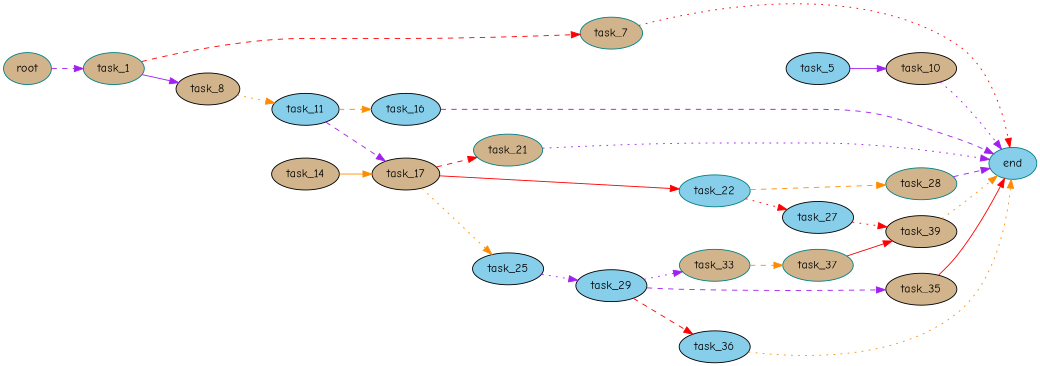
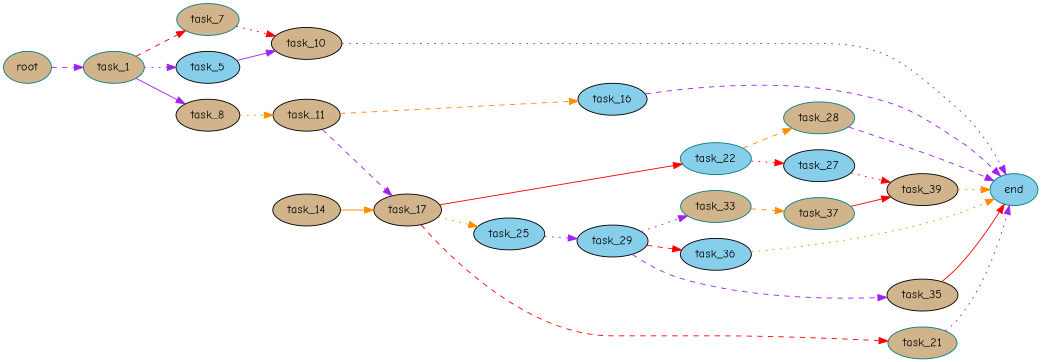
edge "task_7" -> "end": now "task_7" -> "task_10"
edge "task_1" -> "task_5": added
node "task_11": fillcolor skyblue -> tan
